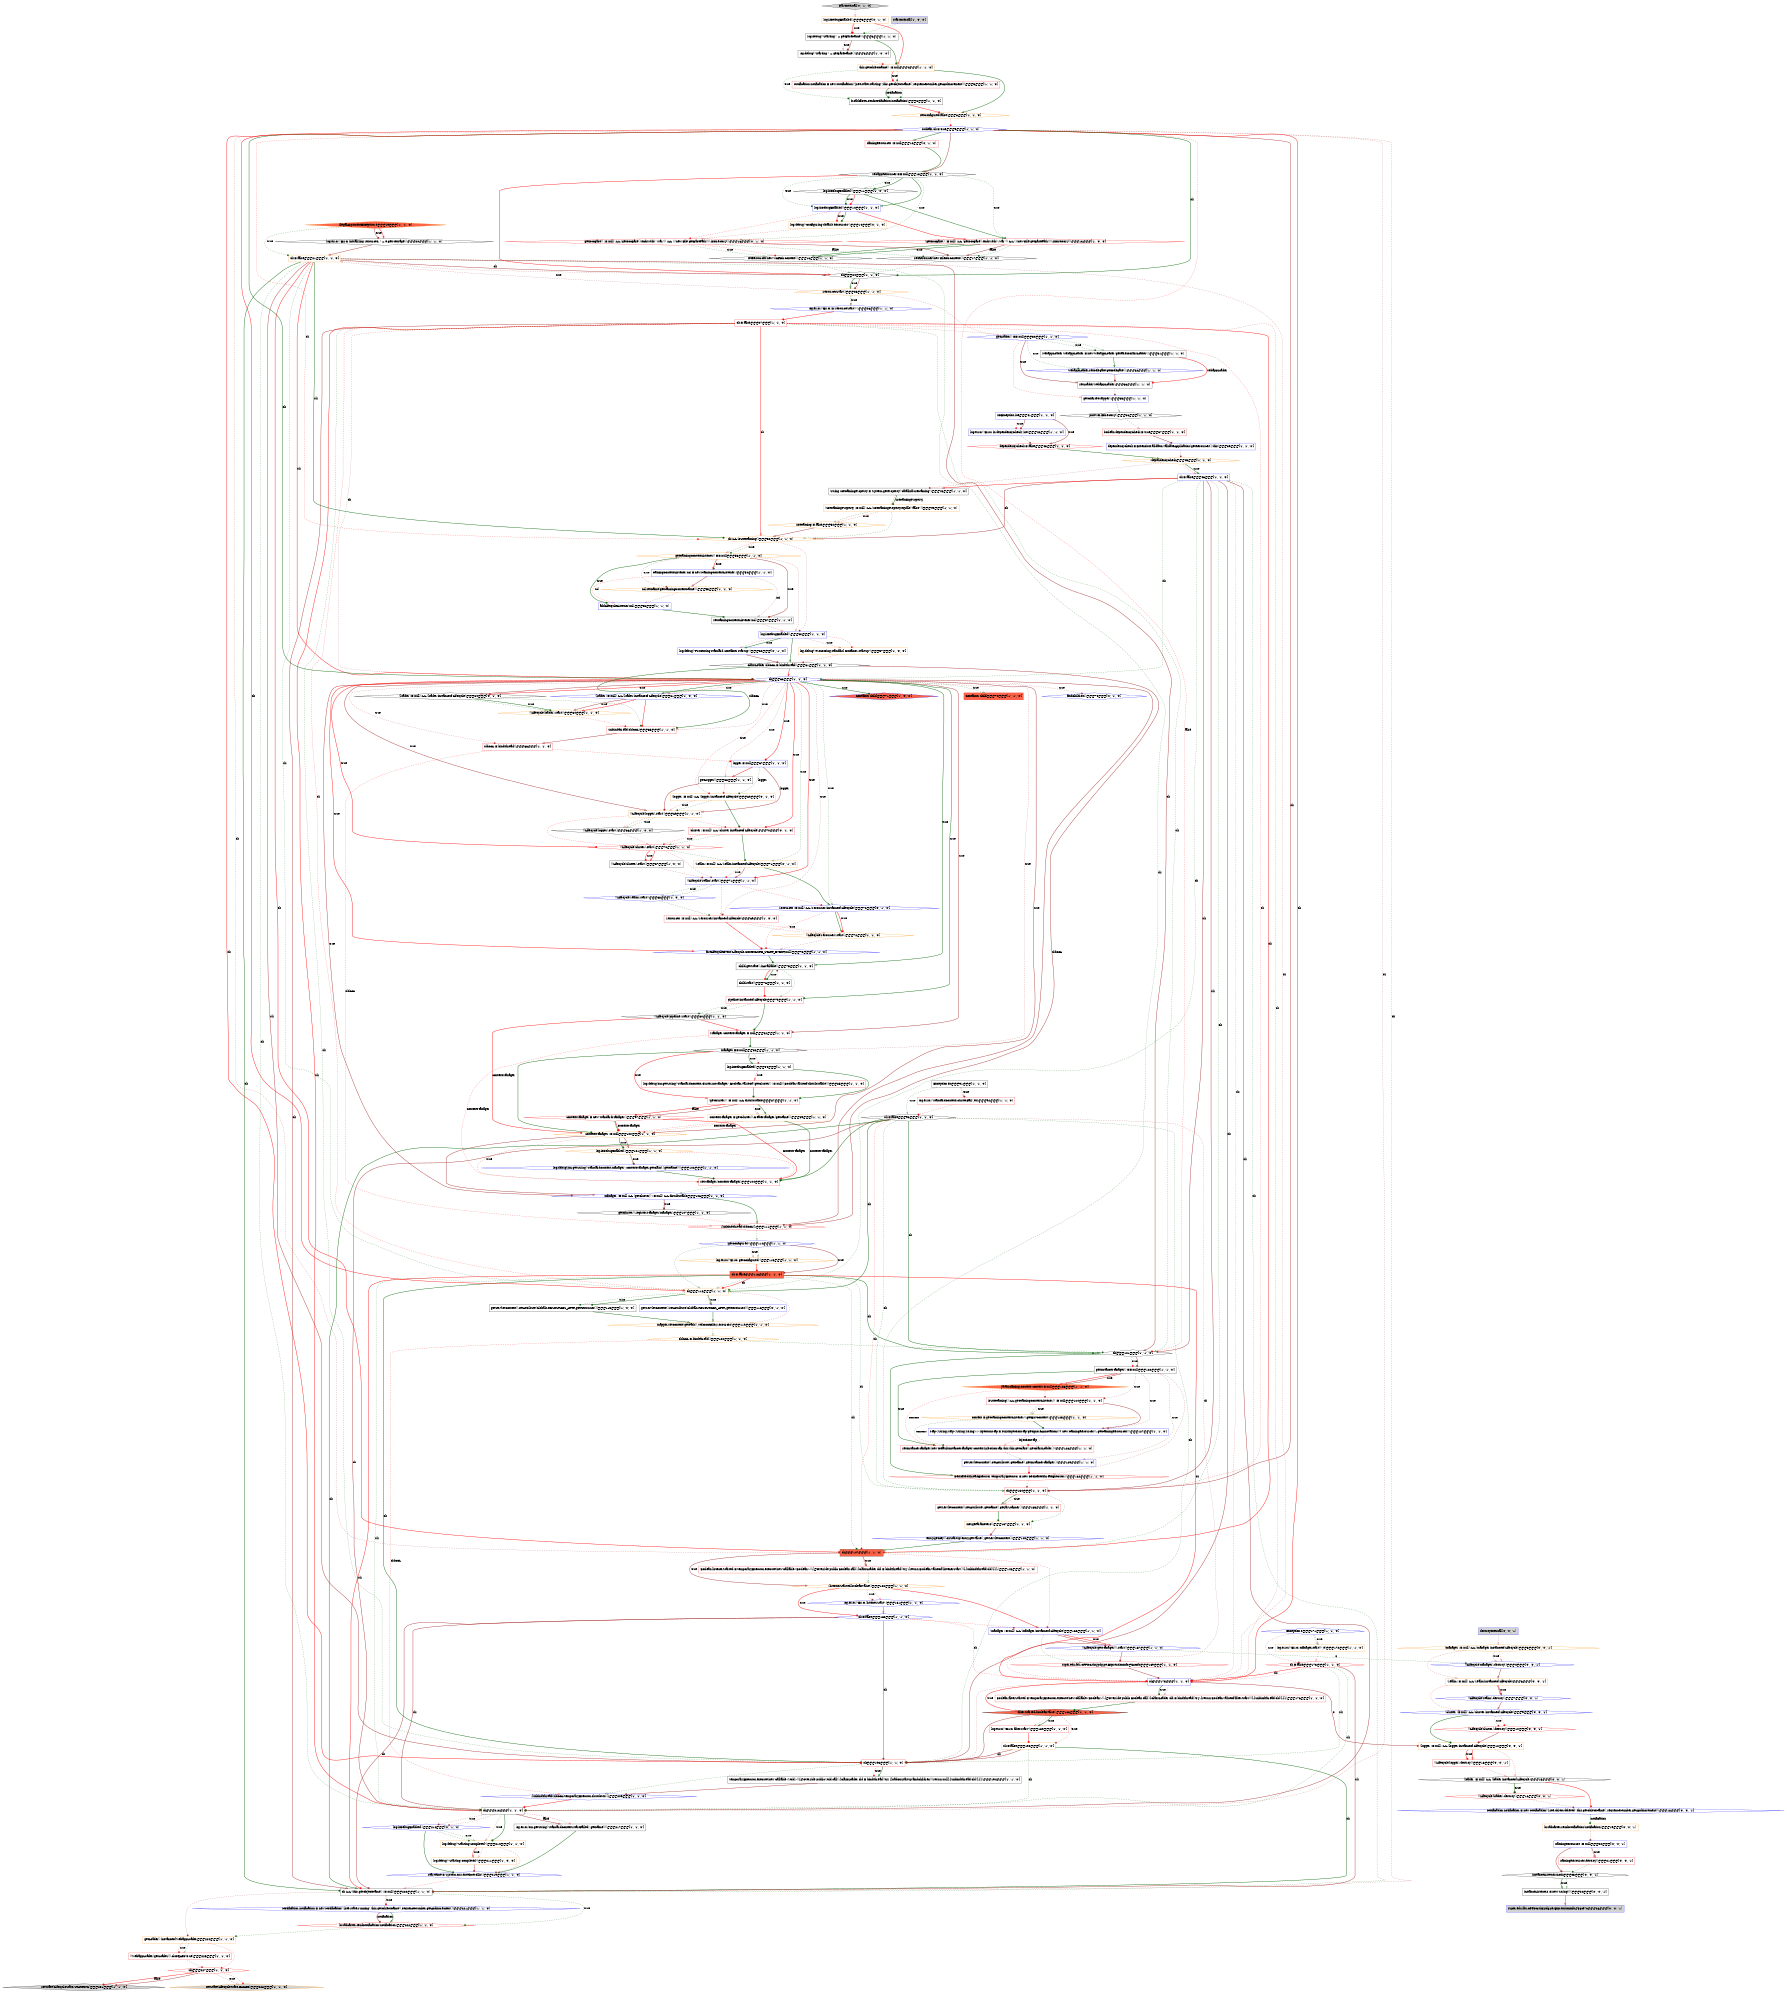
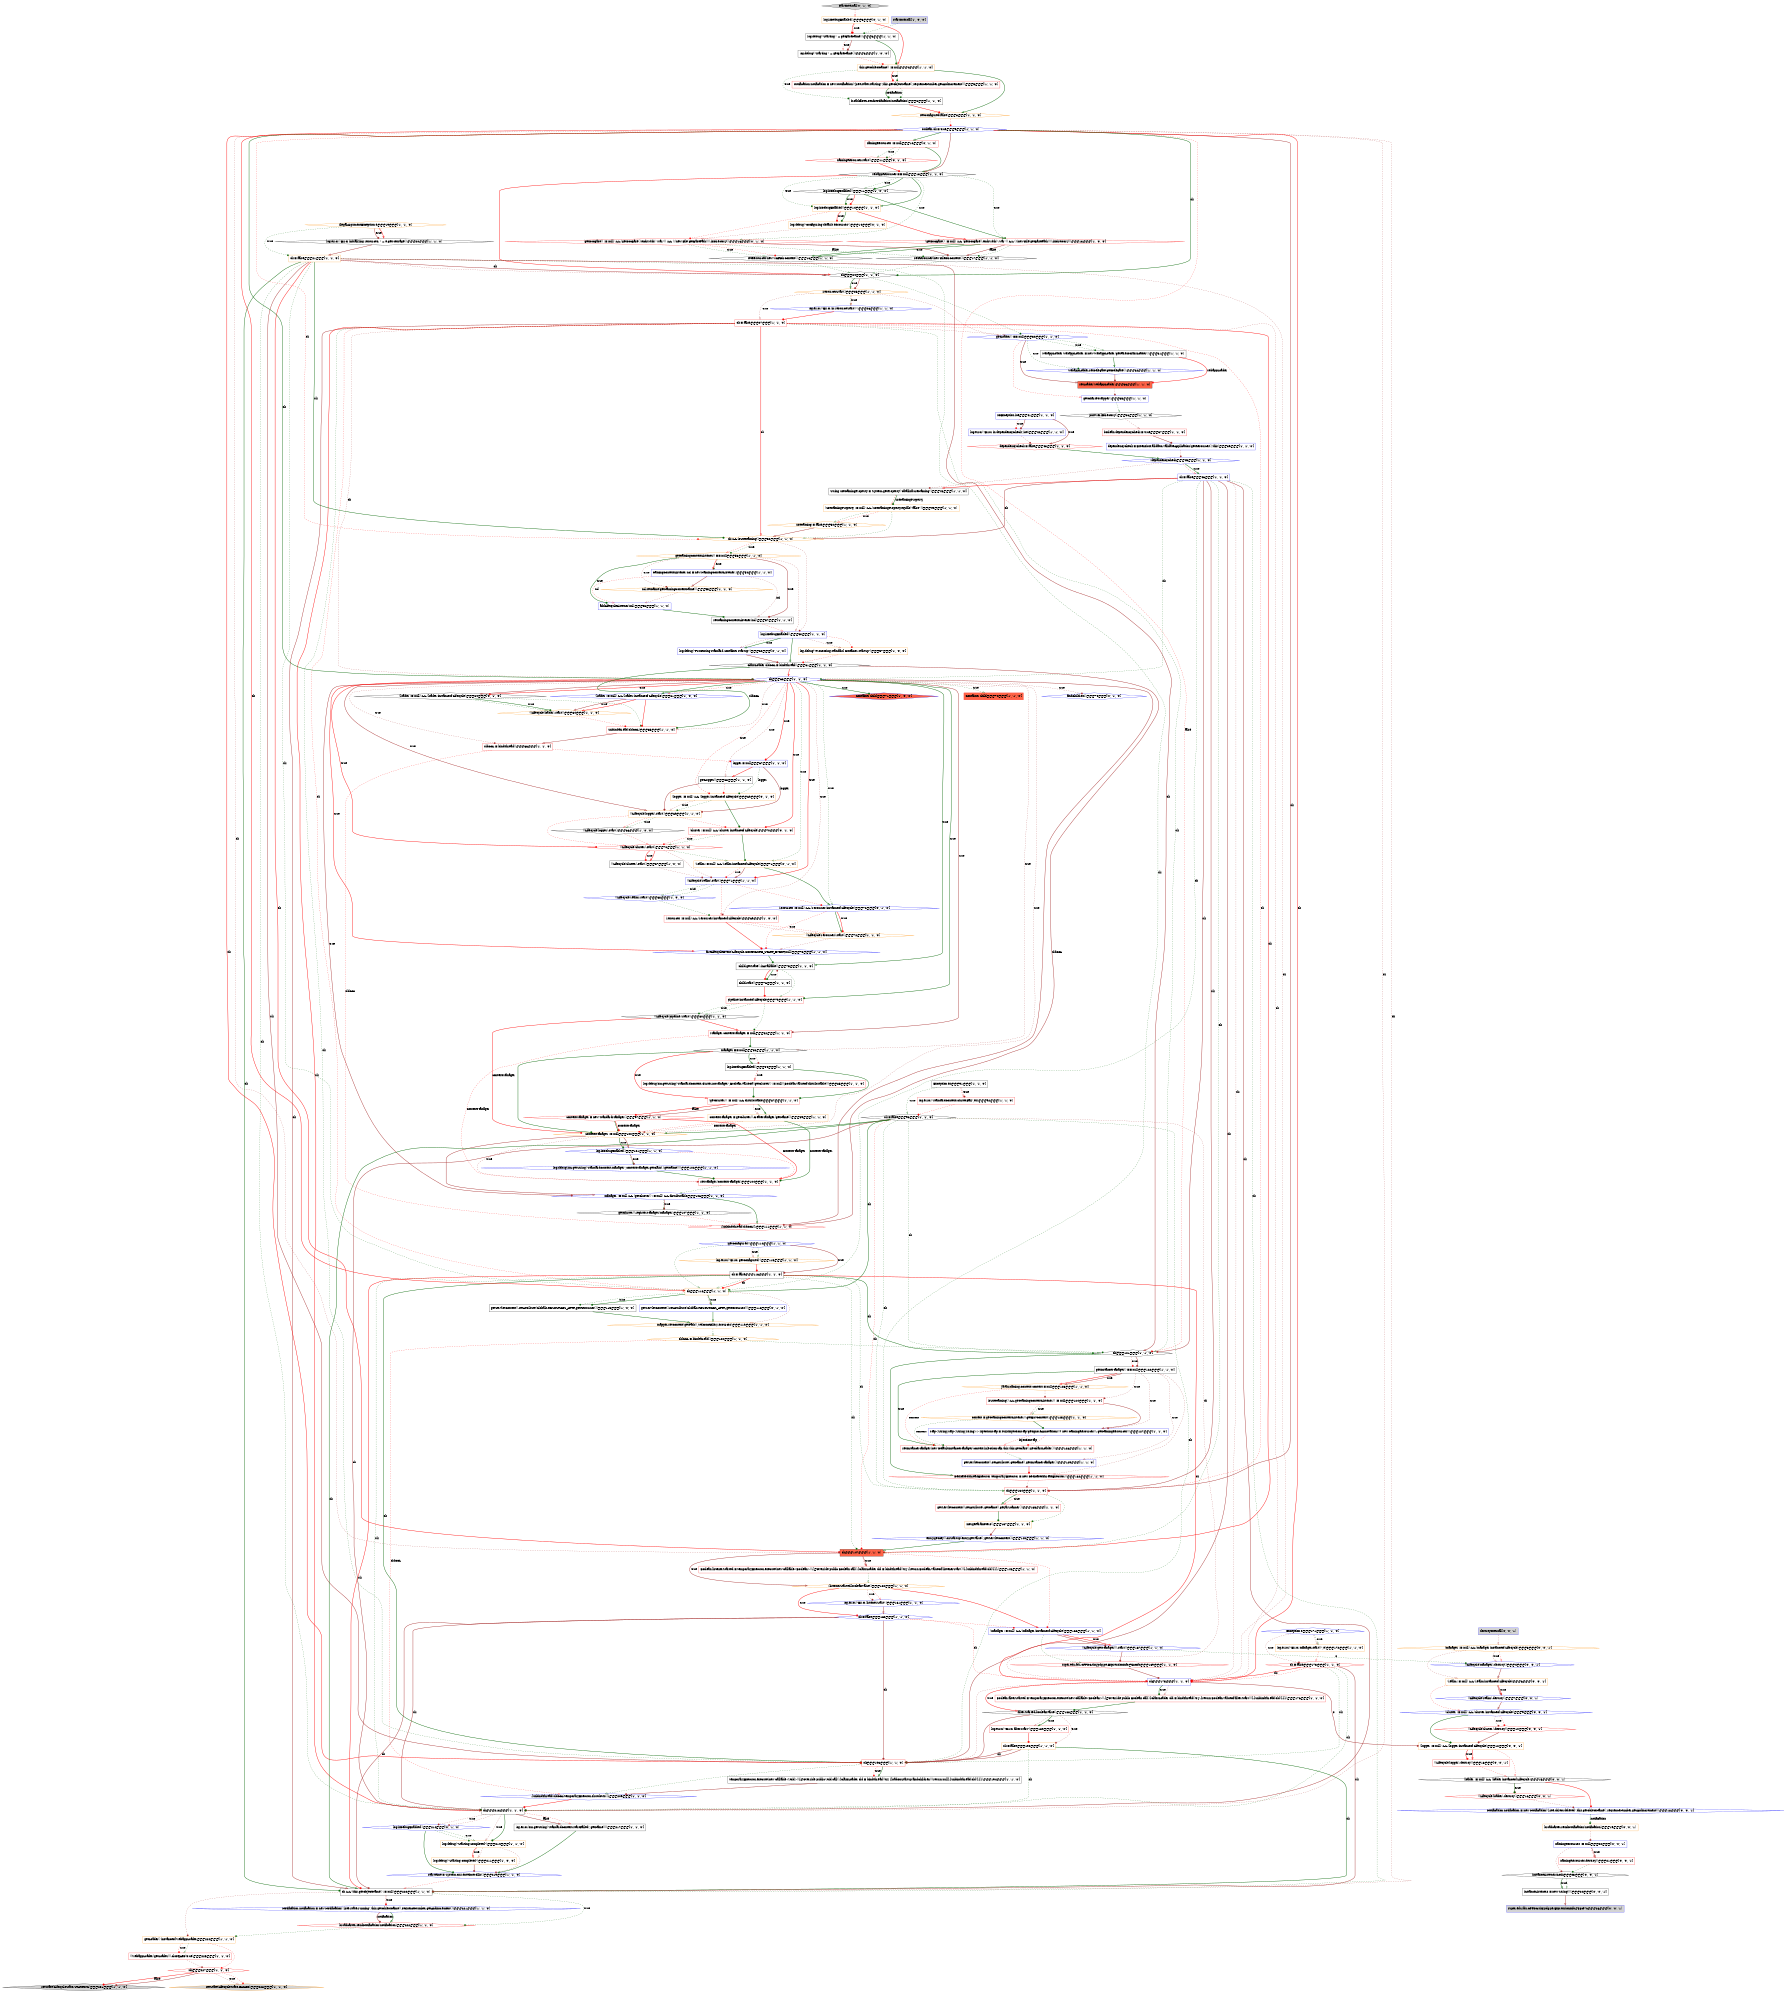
node "namingResources.start()@@@11@@@['0', '1', '0']": added
node "log.isDebugEnabled()@@@14@@@['1', '1', '0']": color blue -> darkorange
node "IllegalArgumentException e@@@19@@@['1', '1', '0']": fillcolor tomato -> white
edge "!resourcesStart()@@@25@@@['1', '1', '0']" -> "ok = false@@@21@@@['1', '1', '0']": now "!resourcesStart()@@@25@@@['1', '1', '0']" -> "ok = false@@@27@@@['1', '1', '0']"
edge "ok@@@24@@@['1', '1', '0']" -> "getLoader() == null@@@30@@@['1', '1', '0']": added
node "setLoader(webappLoader)@@@33@@@['1', '1', '0']": fillcolor white -> tomato
node "!dependencyCheck@@@45@@@['1', '1', '0']": color darkorange -> blue
edge "ok = false@@@21@@@['1', '1', '0']" -> "ok@@@63@@@['1', '1', '0']": removed, label "ok"
edge "logger = null@@@67@@@['1', '1', '0']" -> "((Lifecycle)logger).start()@@@69@@@['1', '1', '0']": arrowhead onormal -> dot
edge "ok@@@63@@@['1', '1', '0']" -> "contextManager != null@@@100@@@['1', '1', '0']": style bold -> dashed
edge "pipeline instanceof Lifecycle@@@79@@@['1', '1', '0']" -> "Manager contextManager = null@@@82@@@['1', '1', '0']": style bold -> dashed
node "log.isDebugEnabled()@@@101@@@['1', '1', '0']": color darkorange -> blue
edge "ok = false@@@93@@@['1', '1', '0']" -> "setManager(contextManager)@@@104@@@['1', '1', '0']": now "ok = false@@@93@@@['1', '1', '0']" -> "contextManager != null@@@100@@@['1', '1', '0']"
edge "{unbindThread(oldCCL)}@@@111@@@['1', '1', '0']" -> "!getConfigured()@@@114@@@['1', '1', '0']": removed
node "ok = false@@@116@@@['1', '1', '0']": fillcolor tomato -> white
edge "ok = false@@@93@@@['1', '1', '0']" -> "ok@@@121@@@['1', '1', '0']": style bold -> dashed
node "javax.naming.Context context = null@@@123@@@['1', '1', '0']": fillcolor tomato -> white
node "!filterStarted.booleanValue()@@@188@@@['1', '1', '0']": fillcolor tomato -> white
edge "namingResources != null@@@20@@@['0', '0', '1']" -> "instanceListenersLock@@@23@@@['0', '0', '1']": style bold -> dashed
